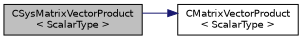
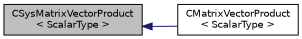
edge "CSysMatrixVectorProduct < ScalarType >" -> "CMatrixVectorProduct < ScalarType >": reversed
